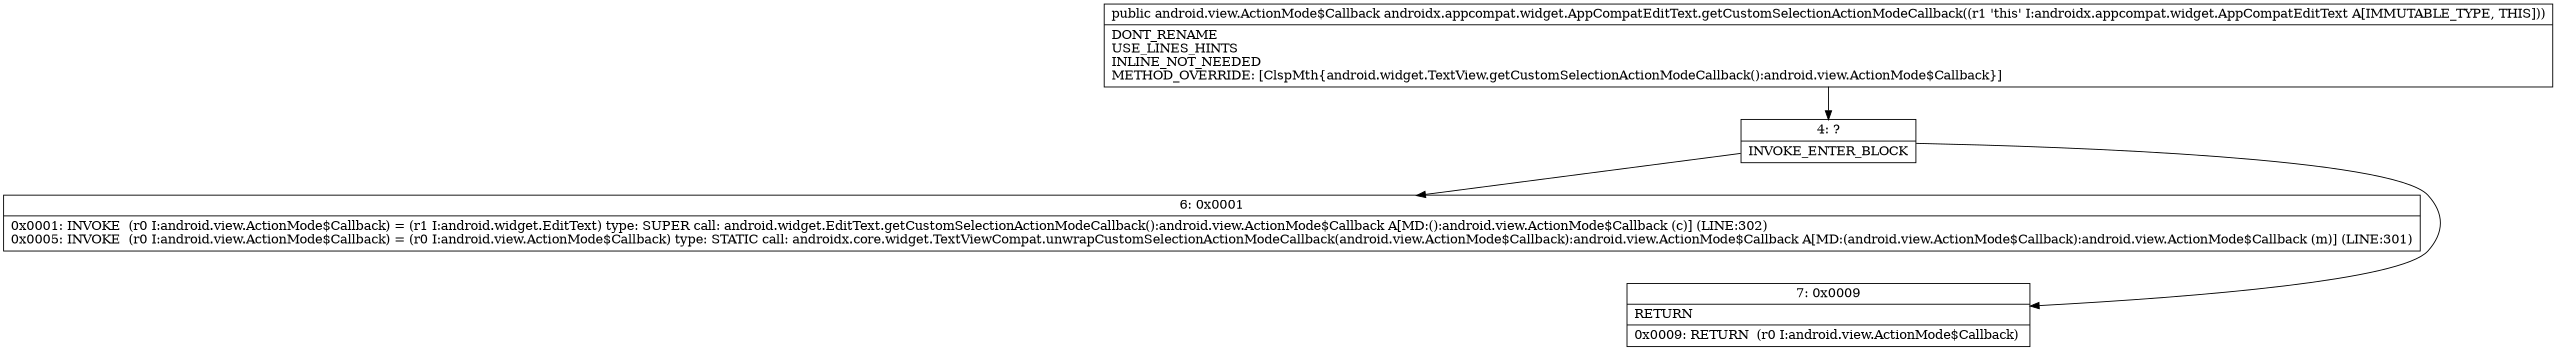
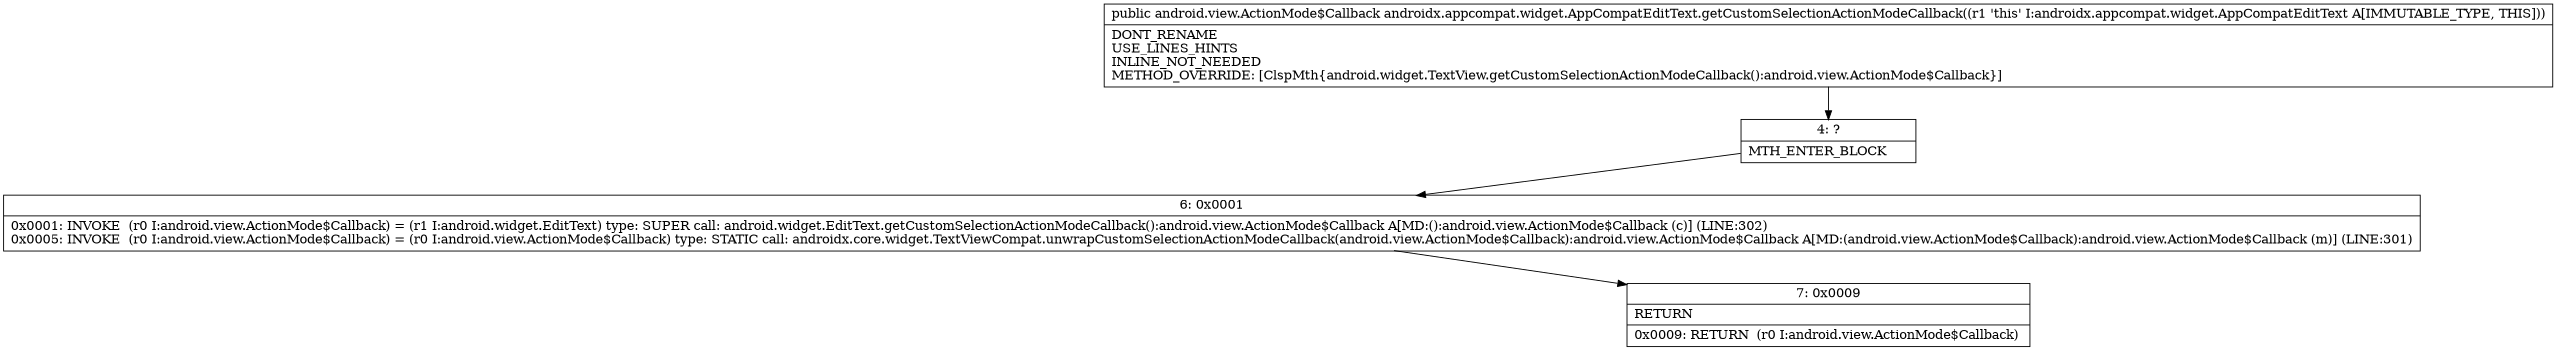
node "4: ?": text "INVOKE_ENTER_BLOCK" -> "MTH_ENTER_BLOCK"
edge "4: ?" -> "7: 0x0009": now "6: 0x0001" -> "7: 0x0009"
